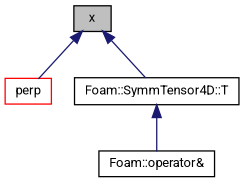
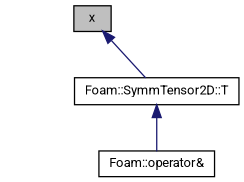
node "perp": removed
node "Foam::SymmTensor4D::T": label "Foam::SymmTensor4D::T" -> "Foam::SymmTensor2D::T"
